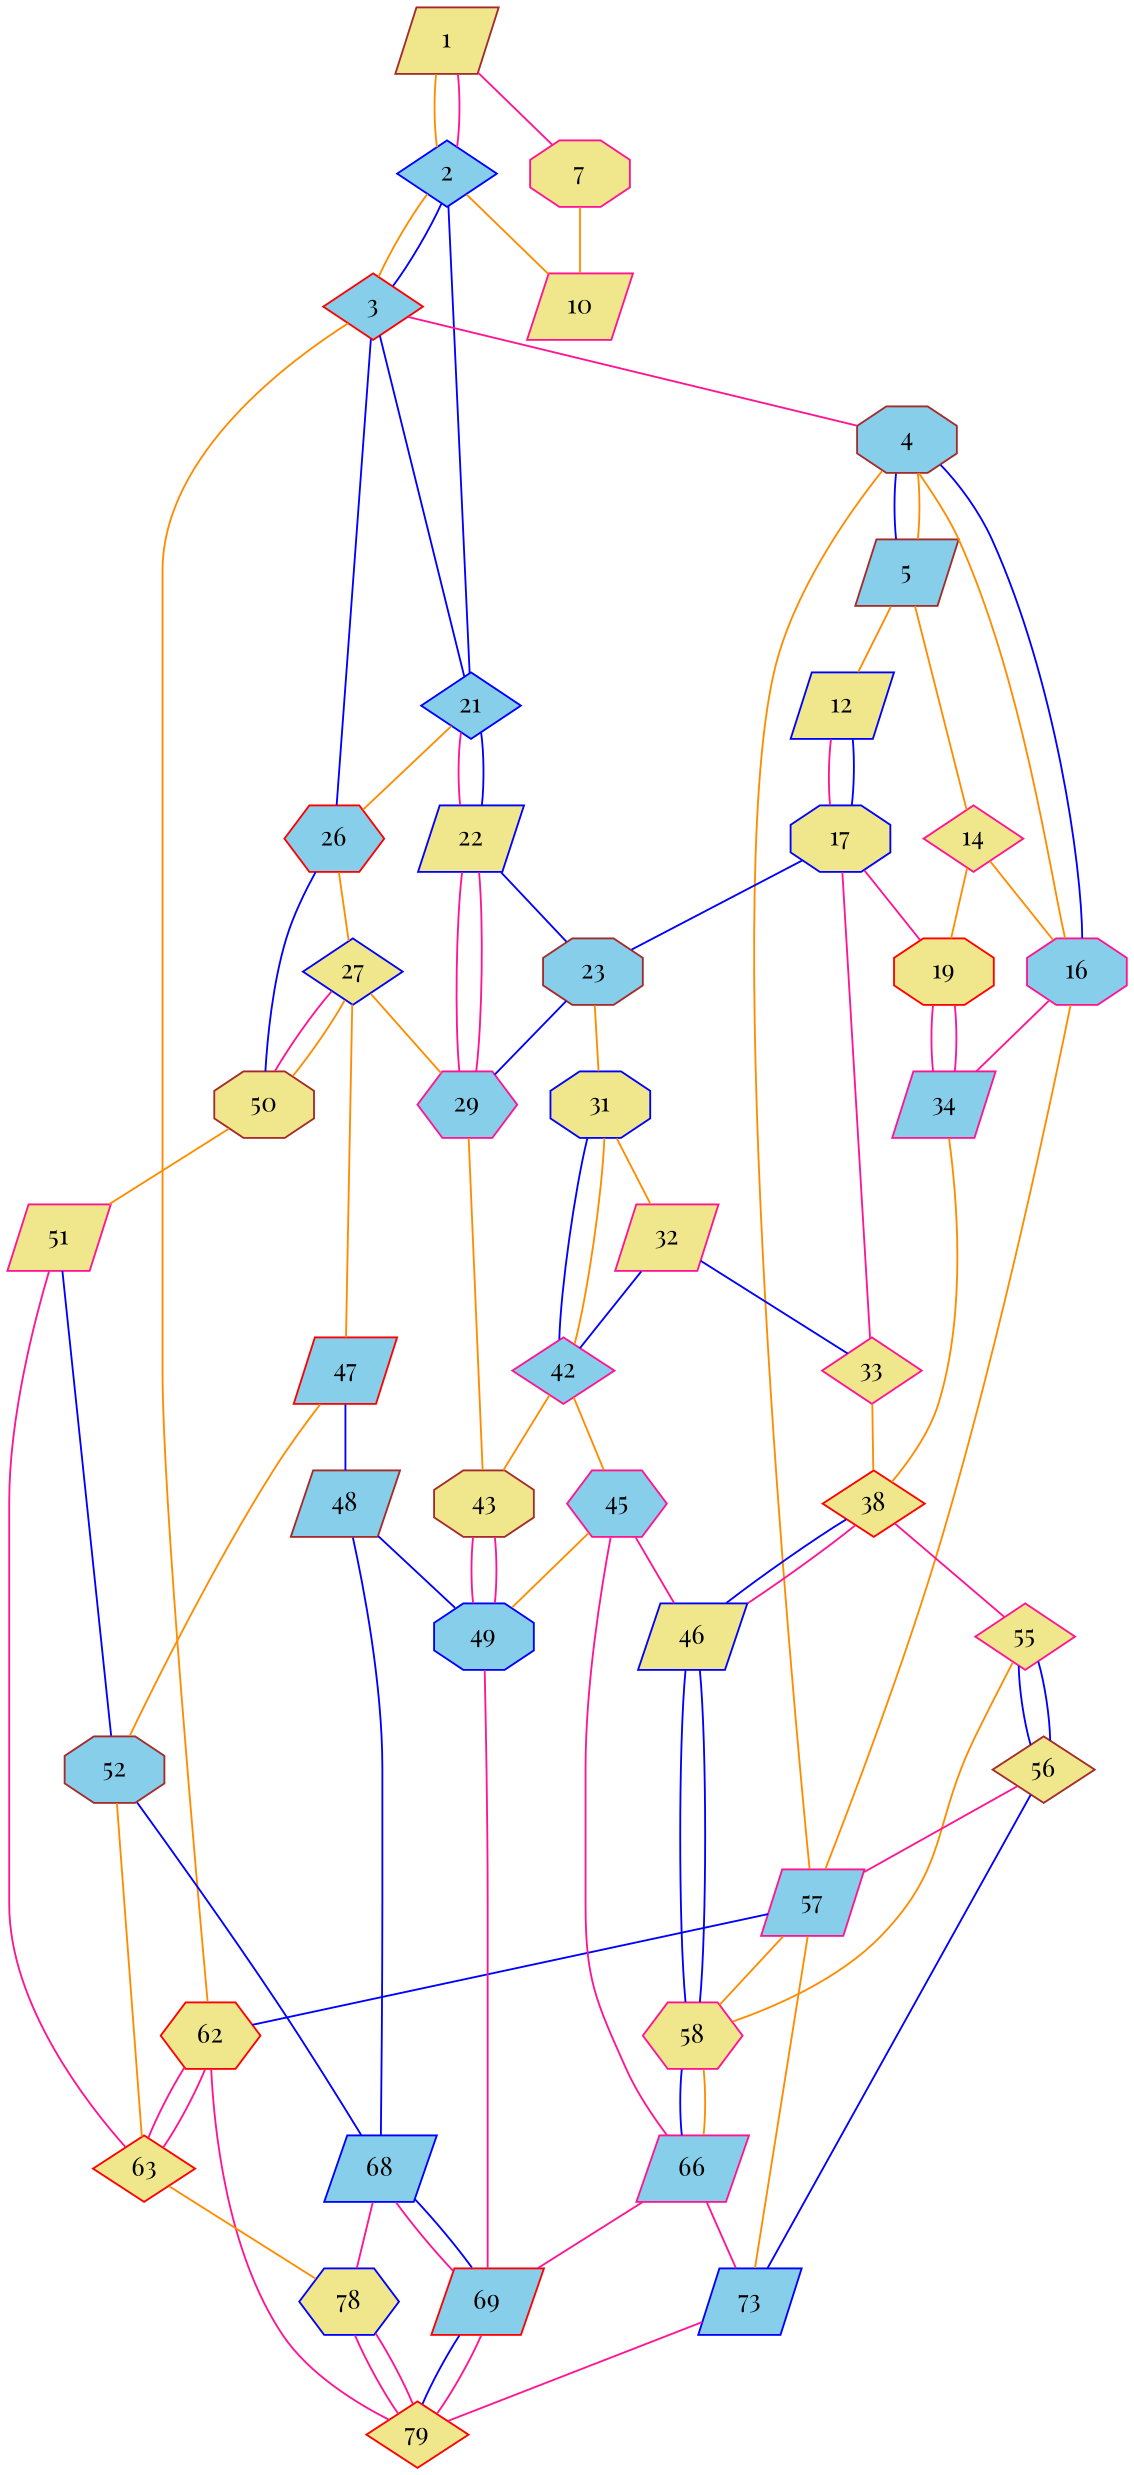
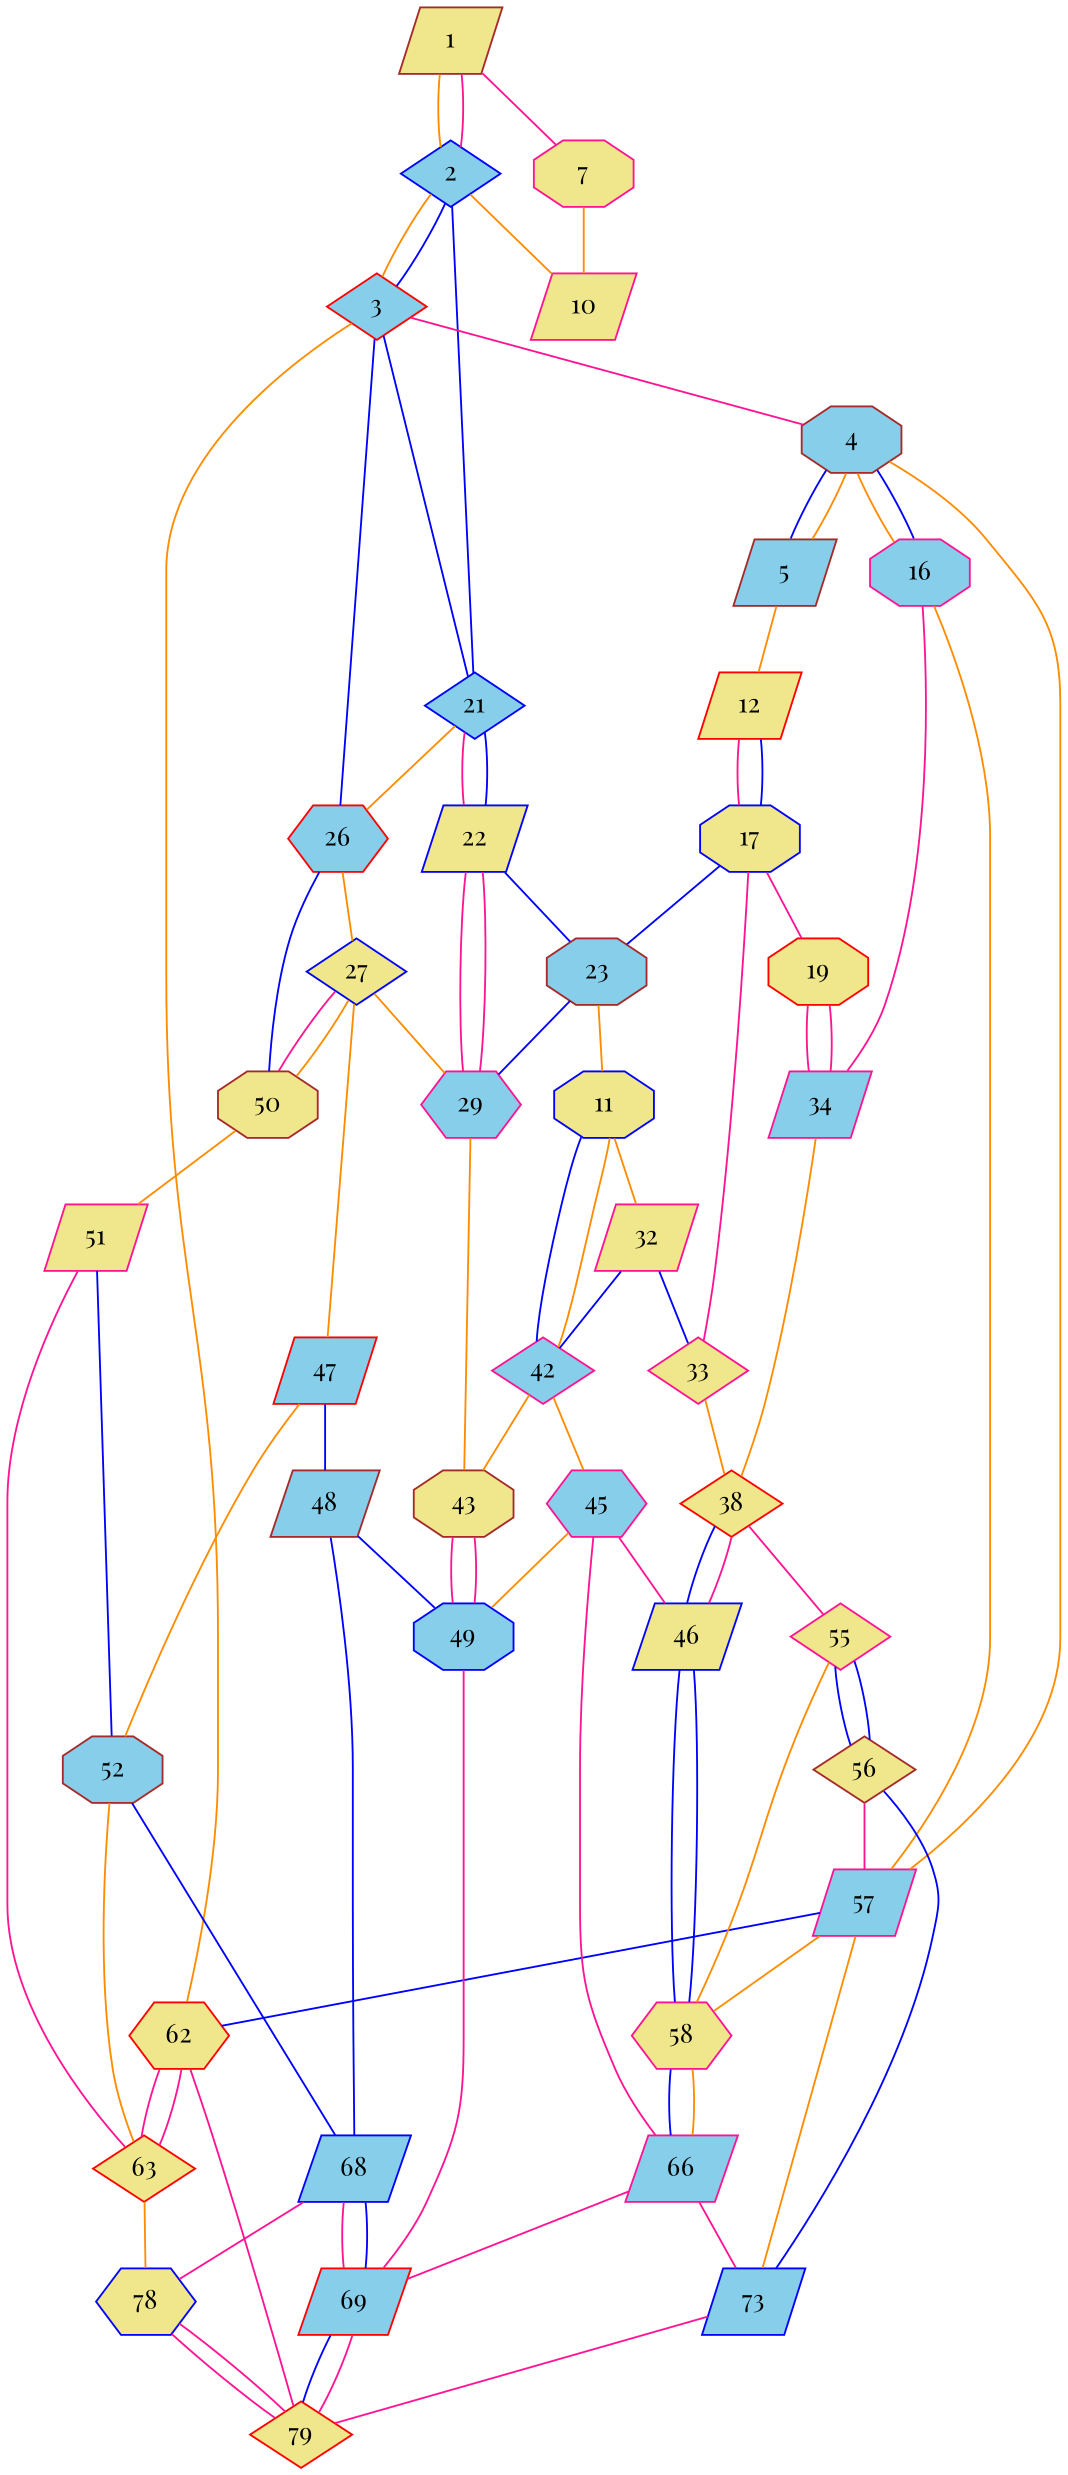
node "12": color blue -> red
node "14": removed
node "31": label "31" -> "11"
